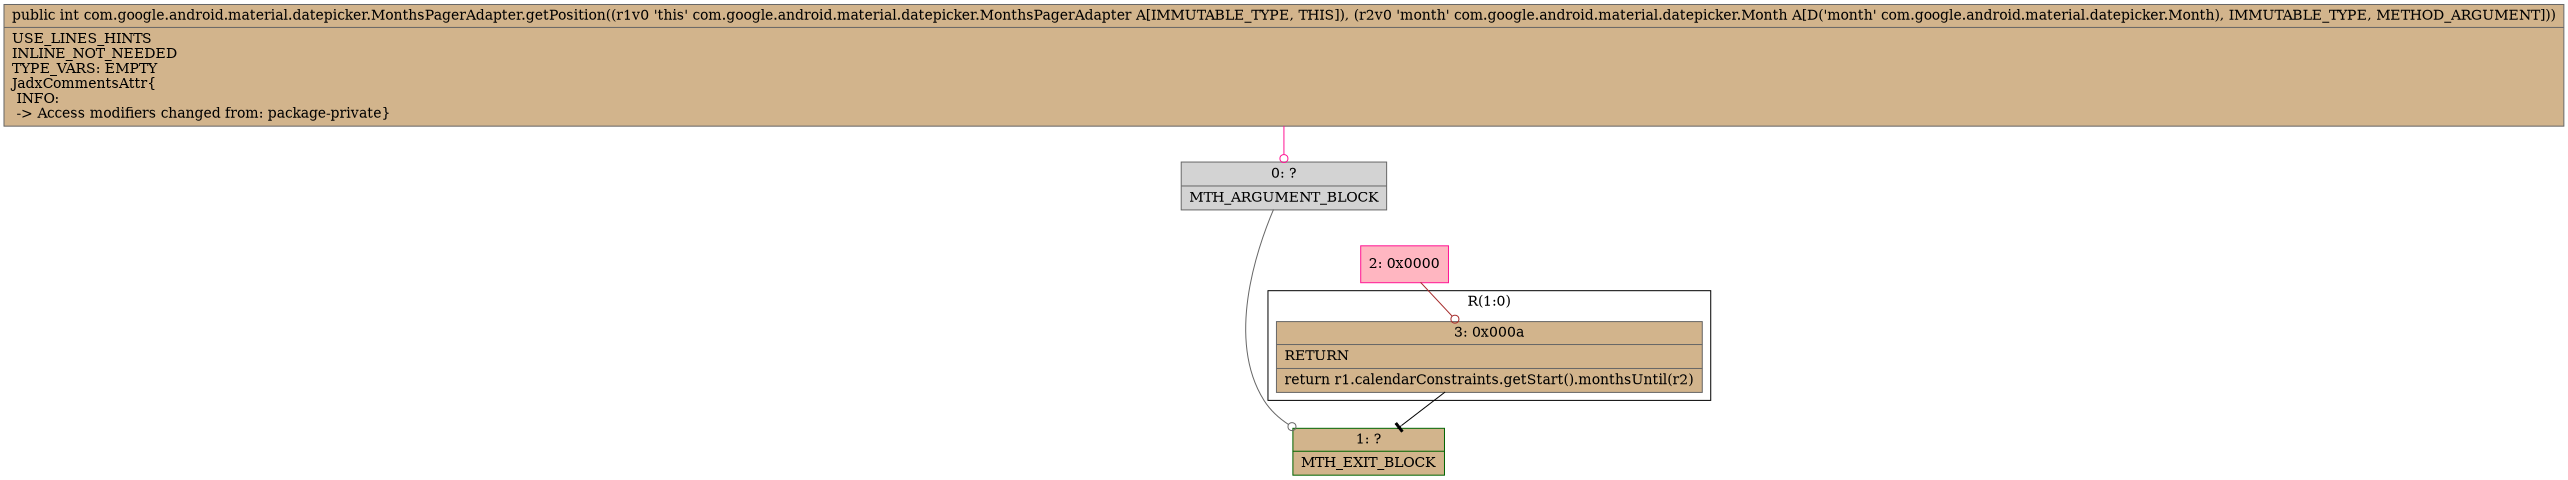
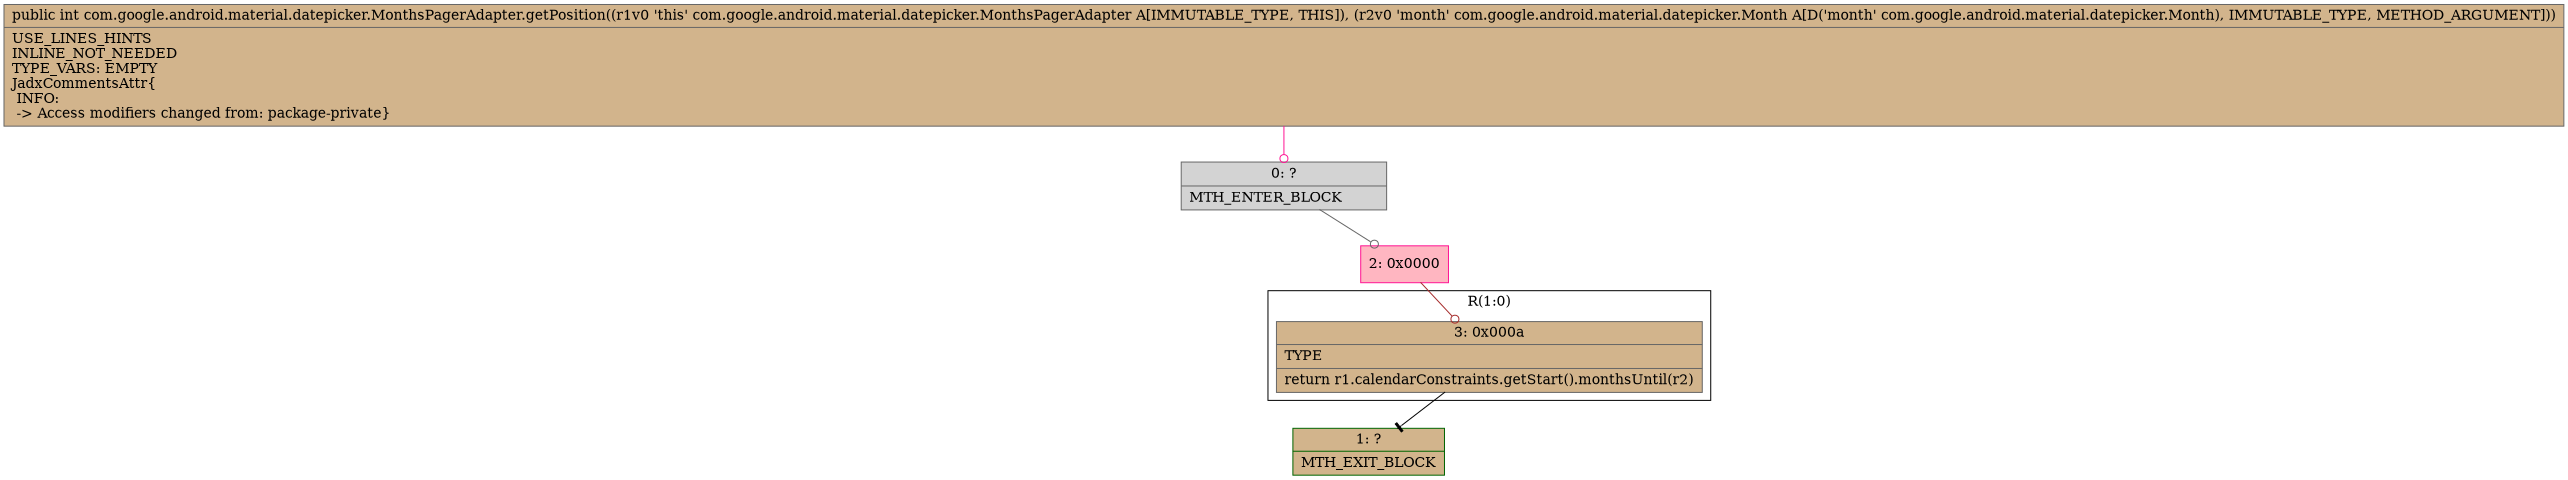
node "0: ?": text "MTH_ARGUMENT_BLOCK" -> "MTH_ENTER_BLOCK"
edge "0: ?" -> "1: ?": now "0: ?" -> "2: 0x0000"
node "3: 0x000a": text "RETURN" -> "TYPE"
